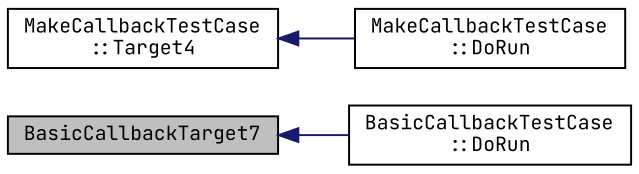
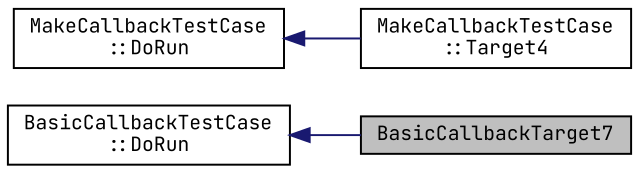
edge "MakeCallbackTestCase ::DoRun" -> "MakeCallbackTestCase ::Target4": reversed
edge "BasicCallbackTestCase ::DoRun" -> "BasicCallbackTarget7": reversed
